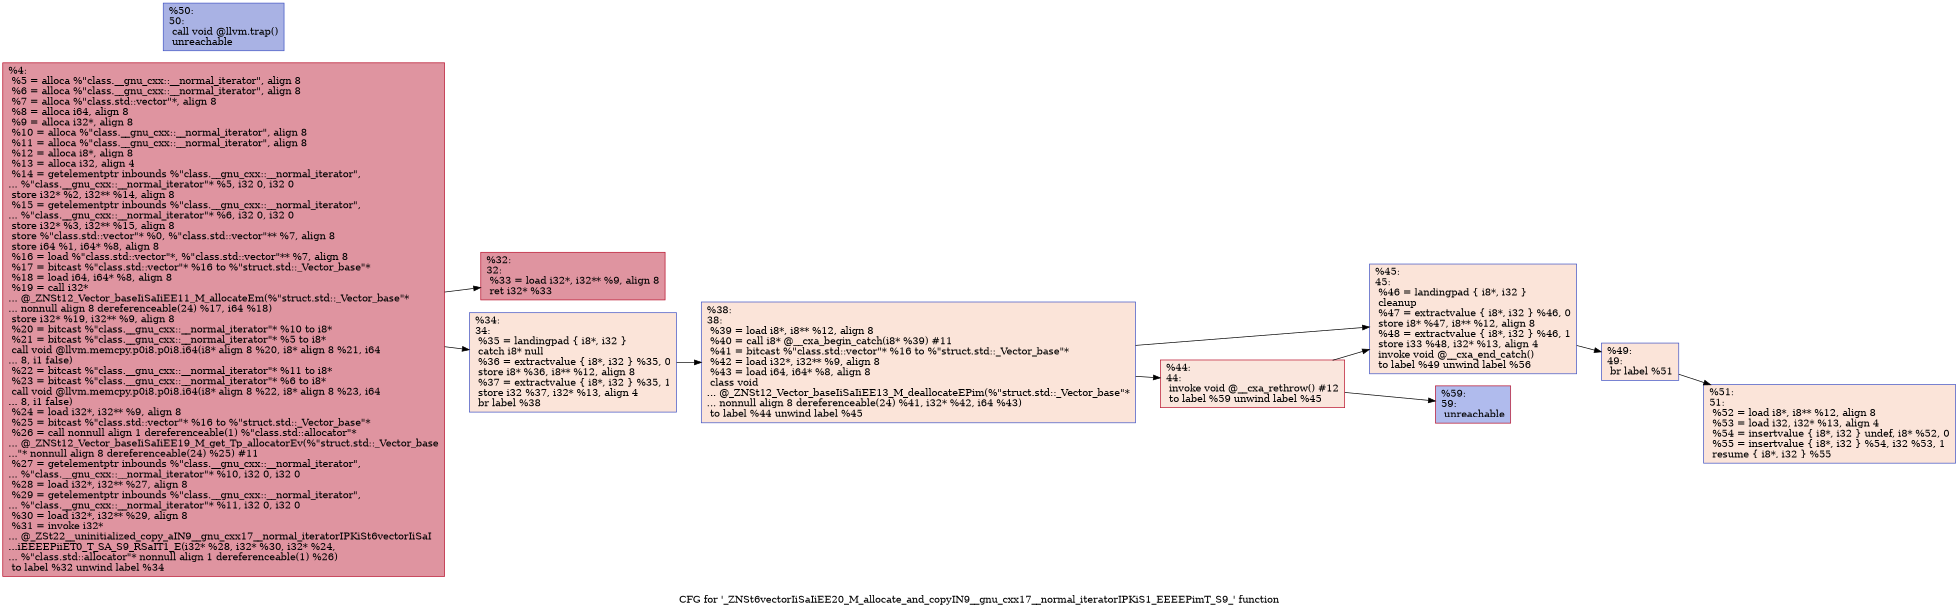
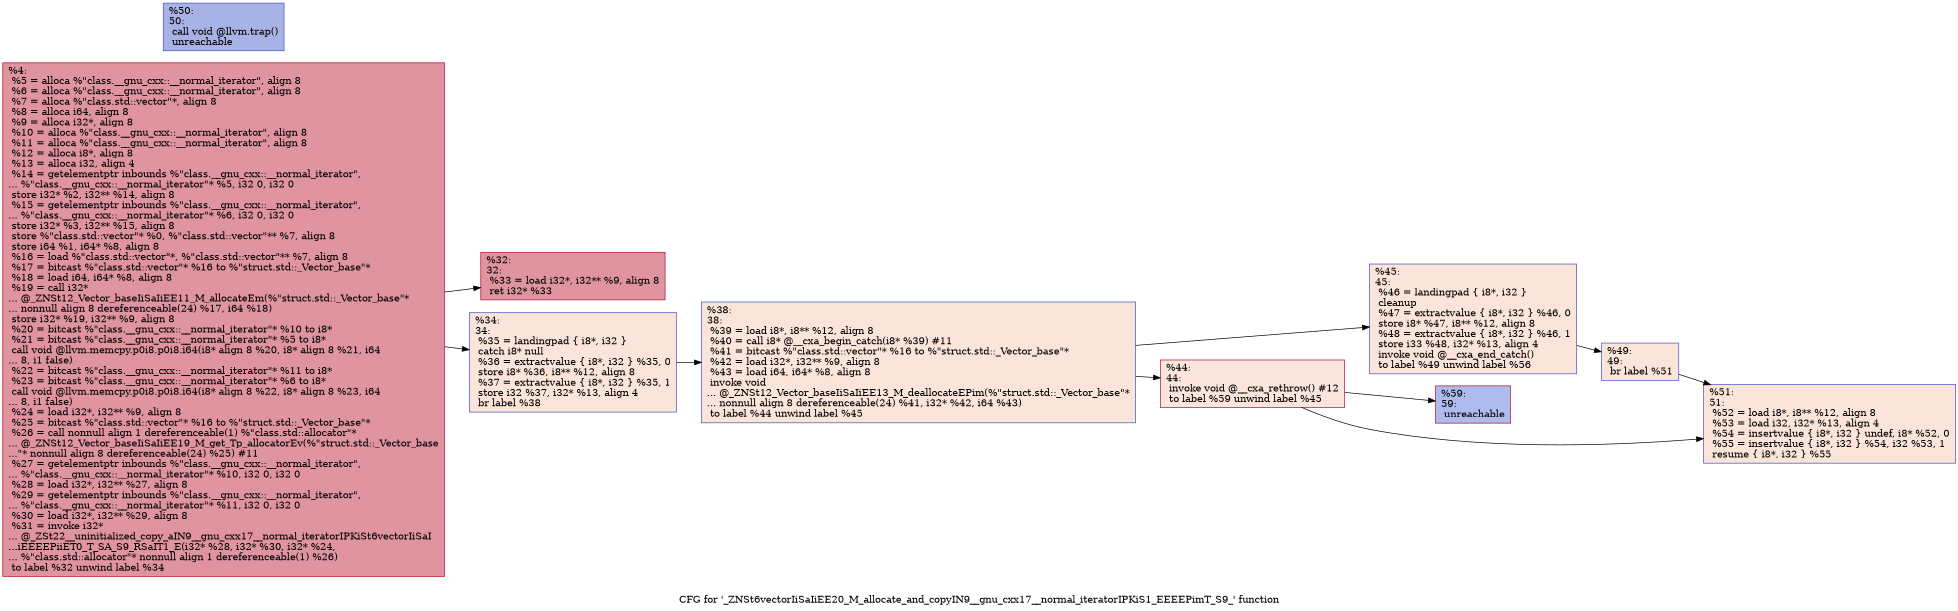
edge "%44:" -> "%45:": now "%44:" -> "%51:"
node "%38:": text "class void" -> "invoke void"
